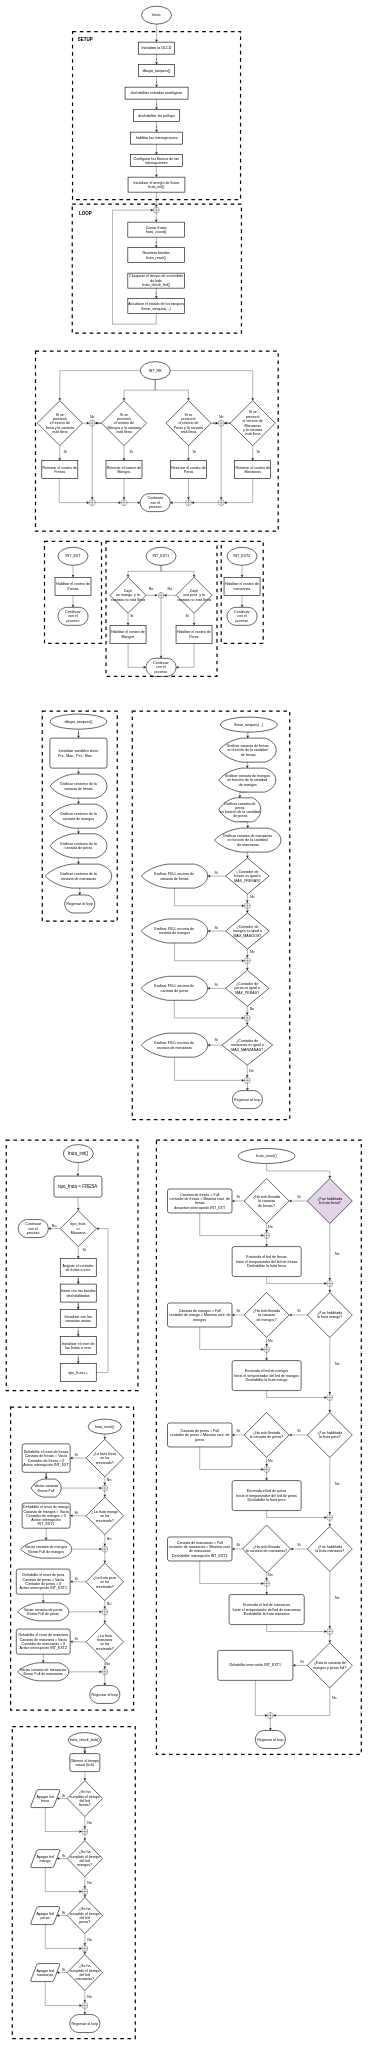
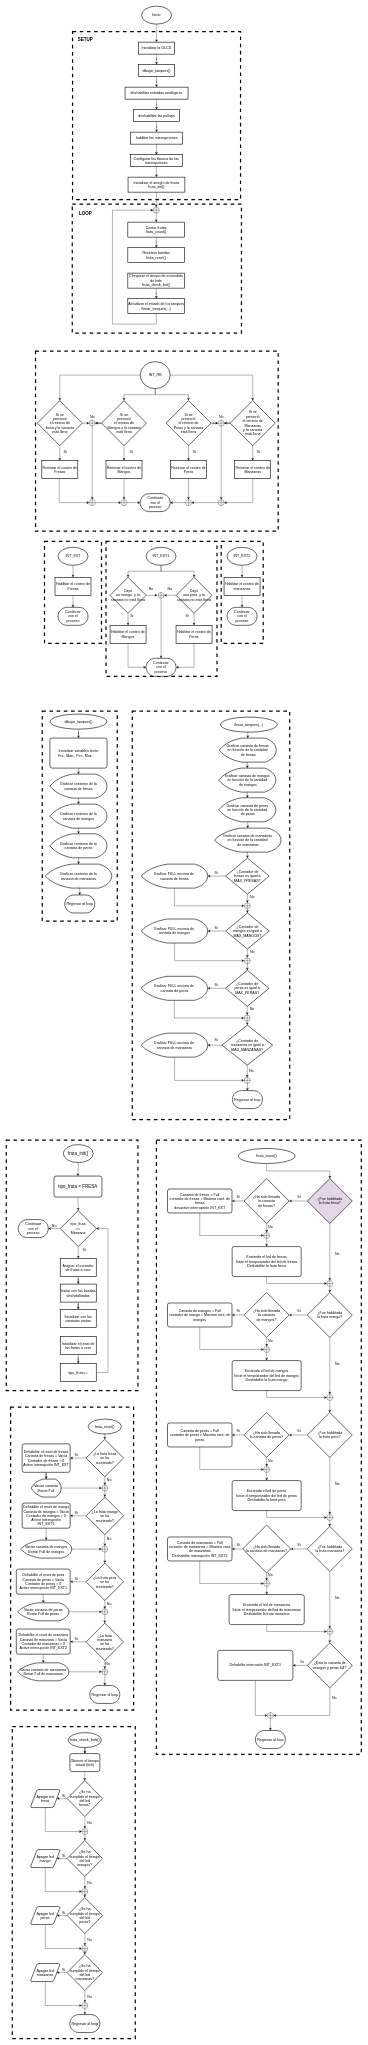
node "INT_RB": size 30x18 -> 30x27
node "Graficar canasta de peras en función de la cantidad de peras": size 42x24 -> 57x24
edge "Inicializar con las canastas vacias" -> "Inicializar el reset de las frutas a cero": removed
